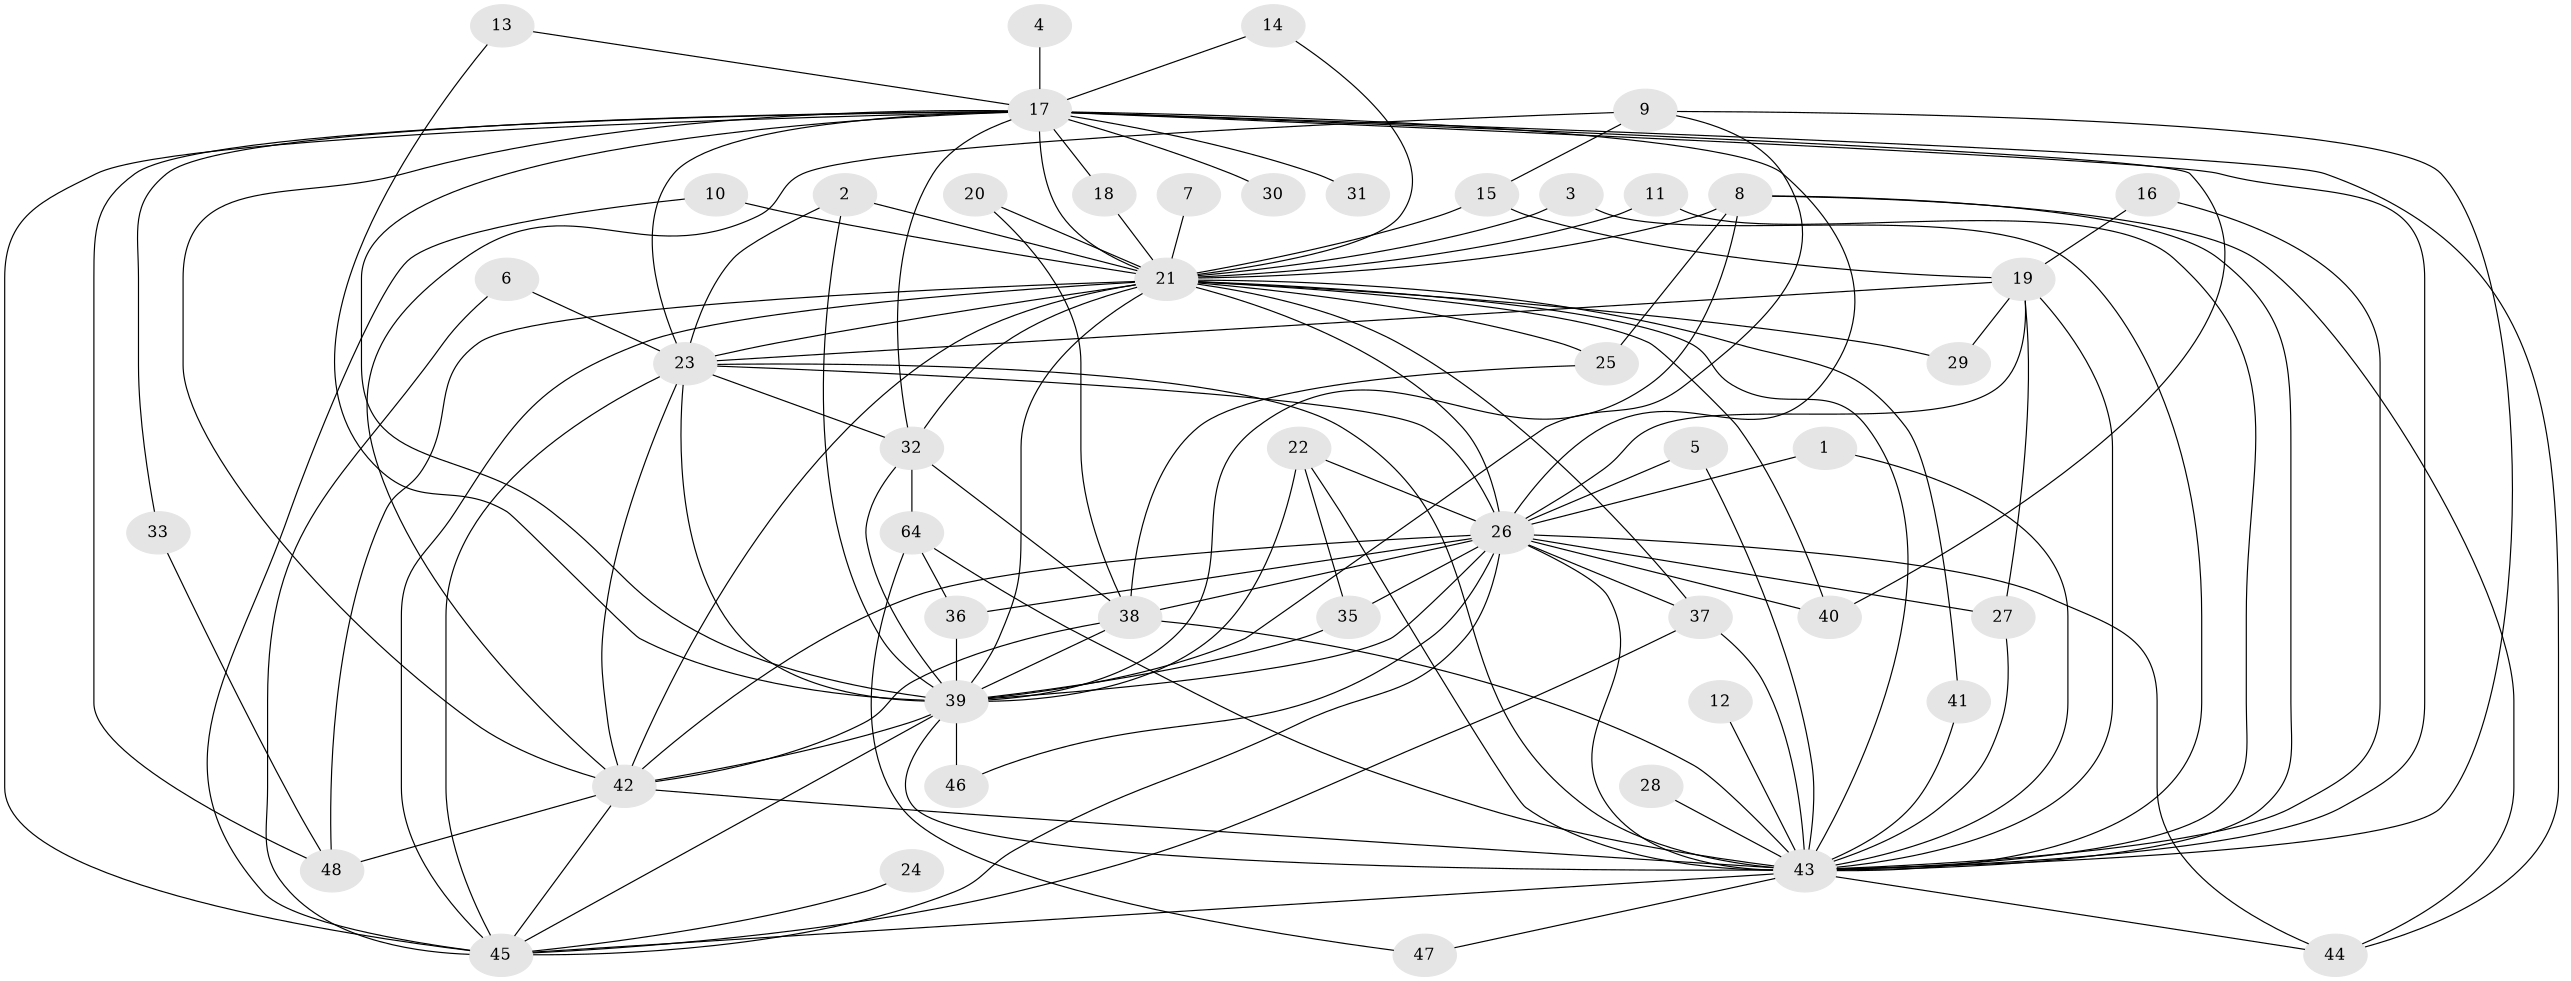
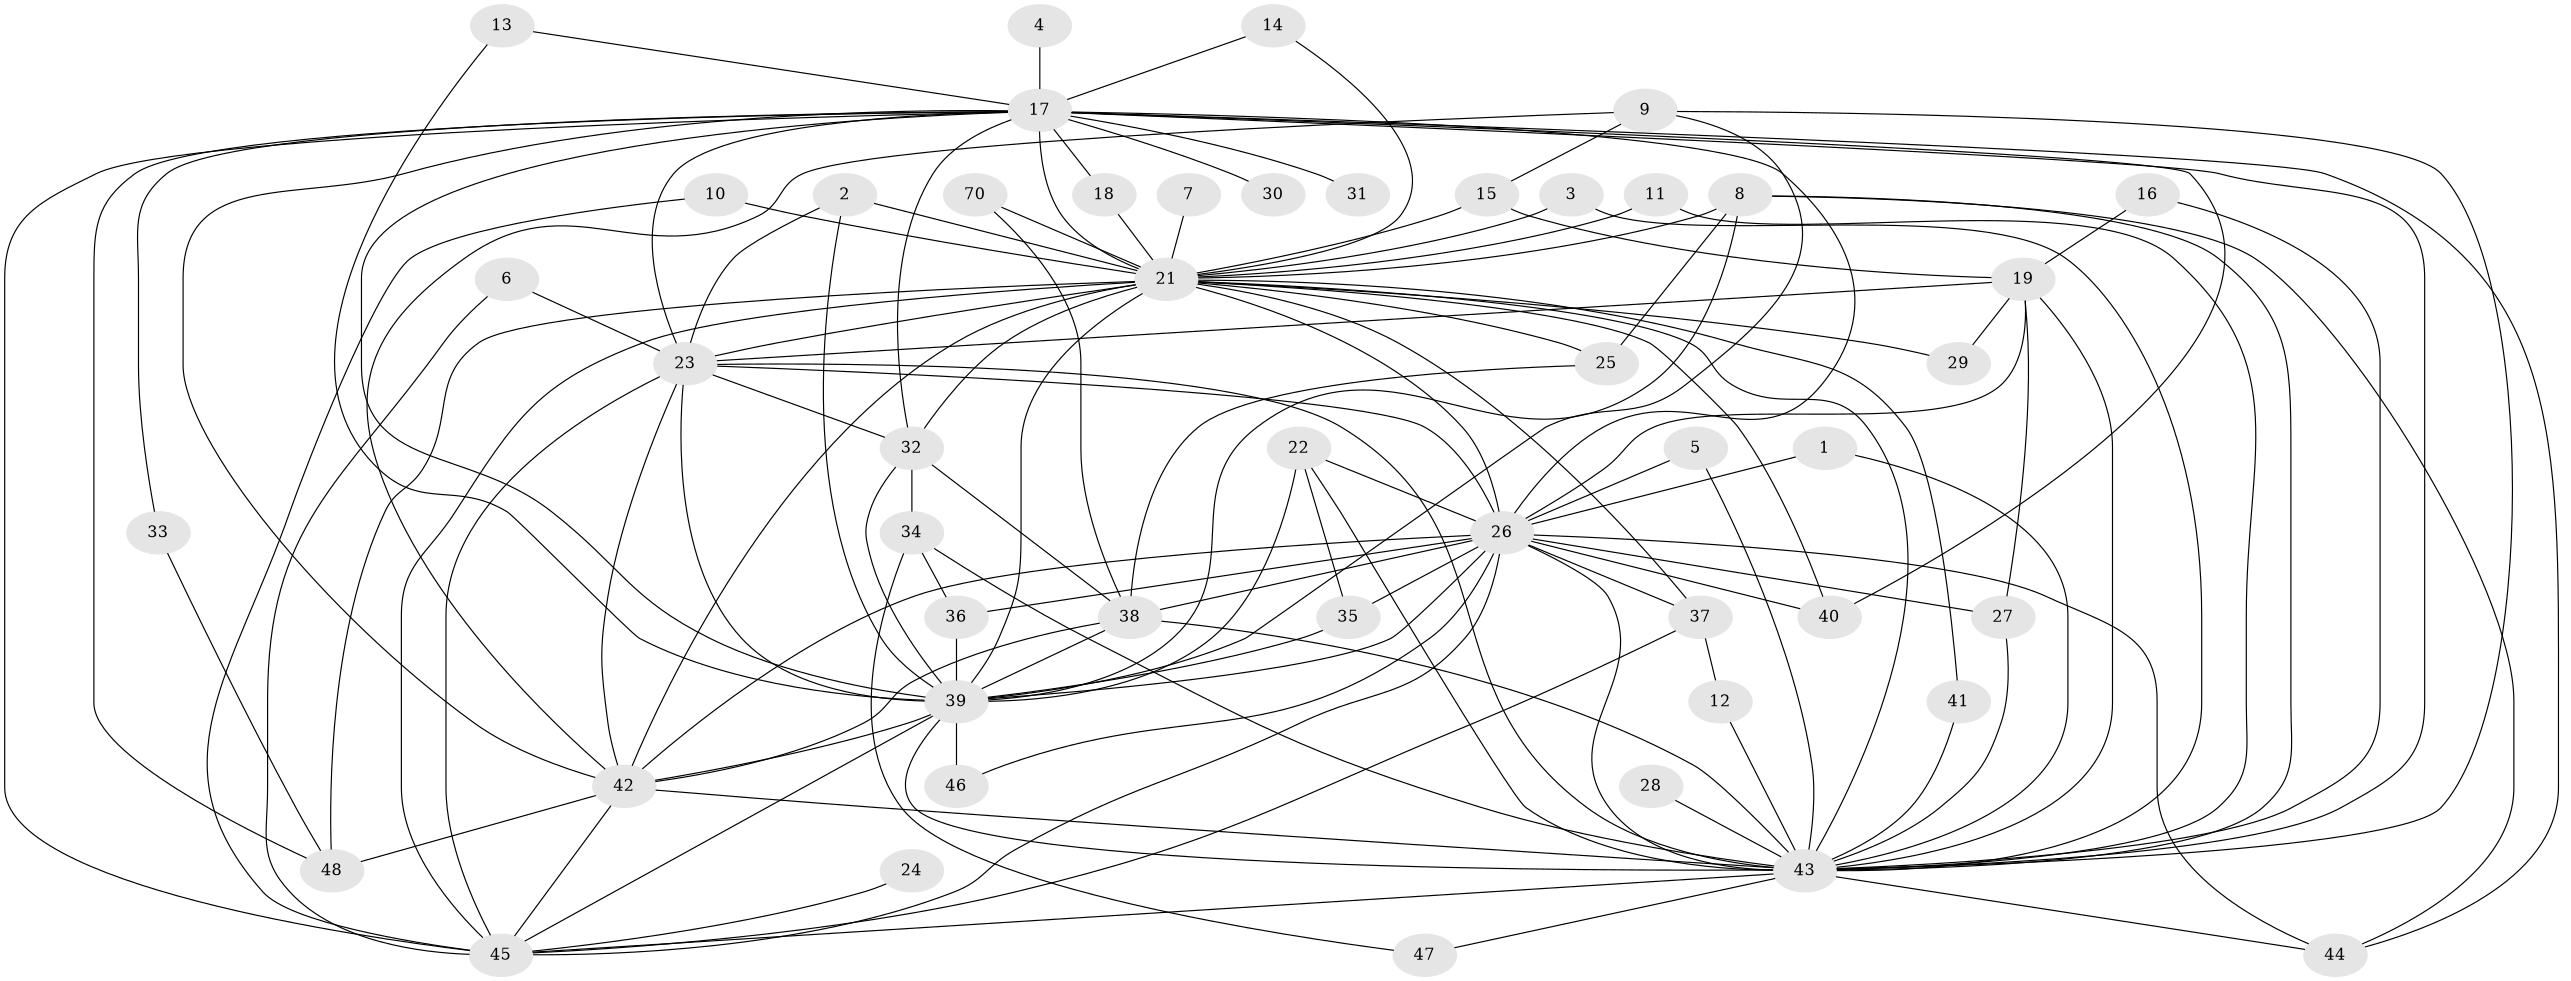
node "20": label "20" -> "70"
node "64": label "64" -> "34"
edge "37" -- "43": now "37" -- "12"
